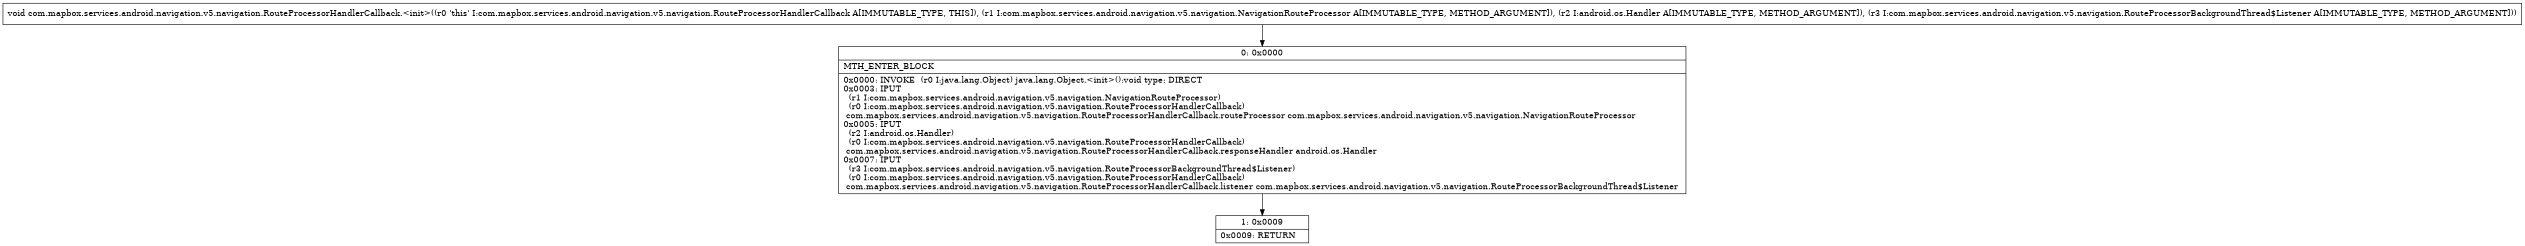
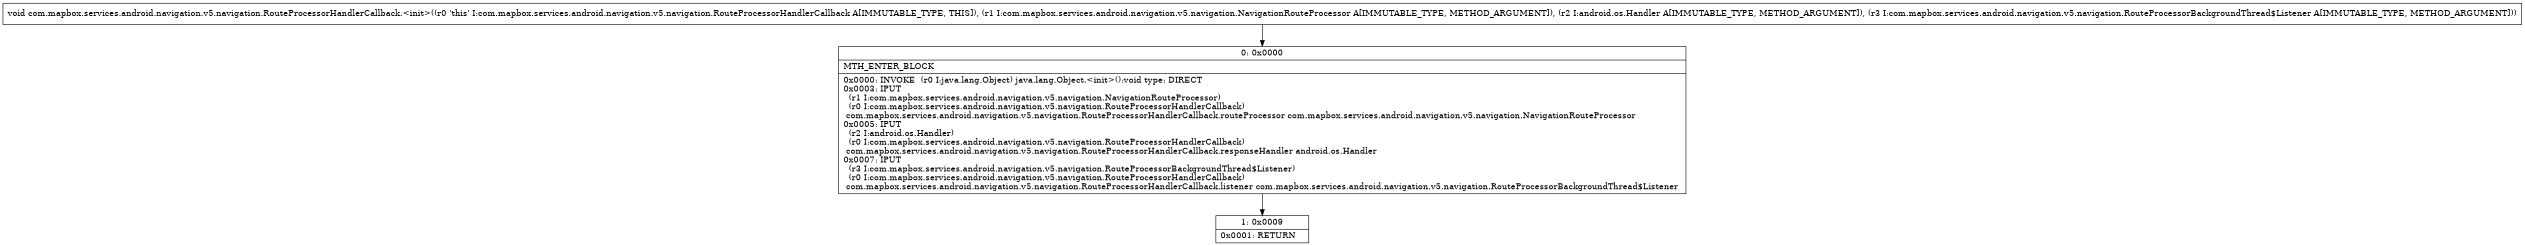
node "1: 0x0009": text "0x0009: RETURN" -> "0x0001: RETURN"
